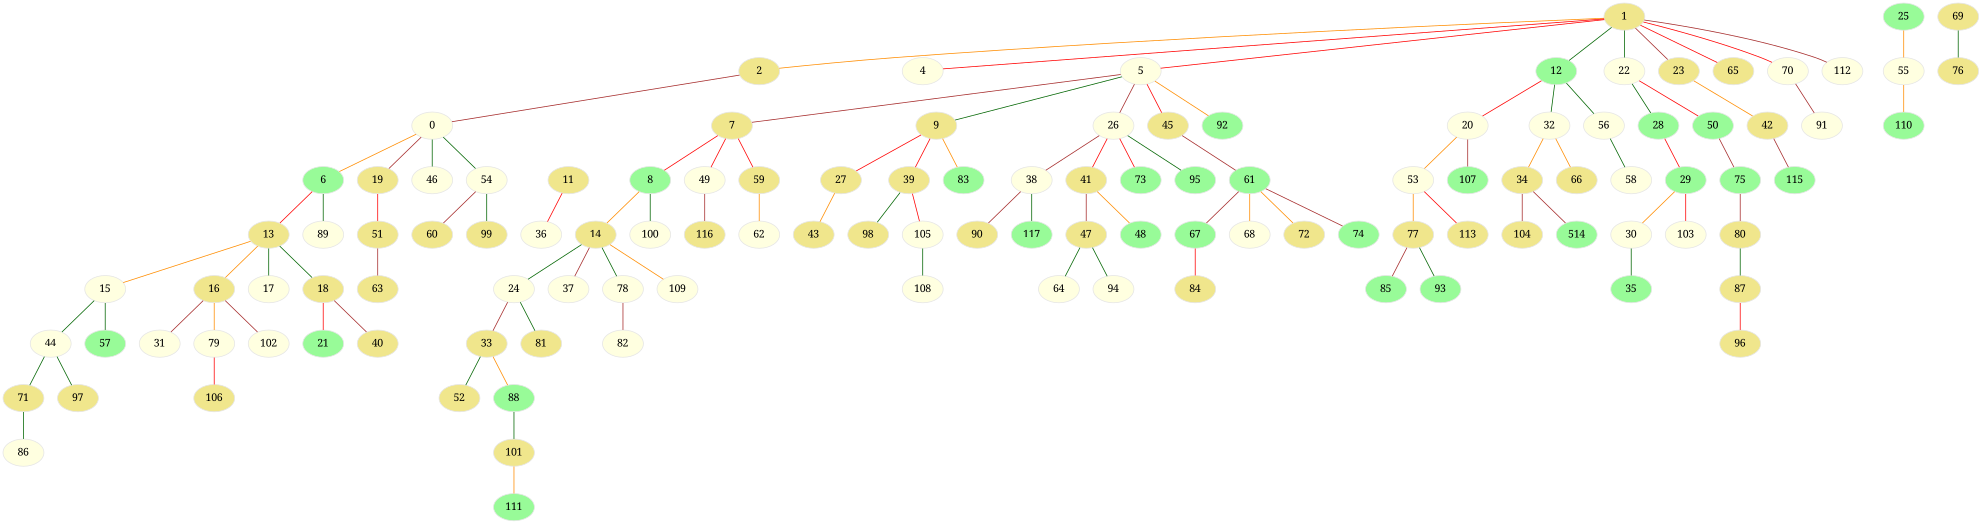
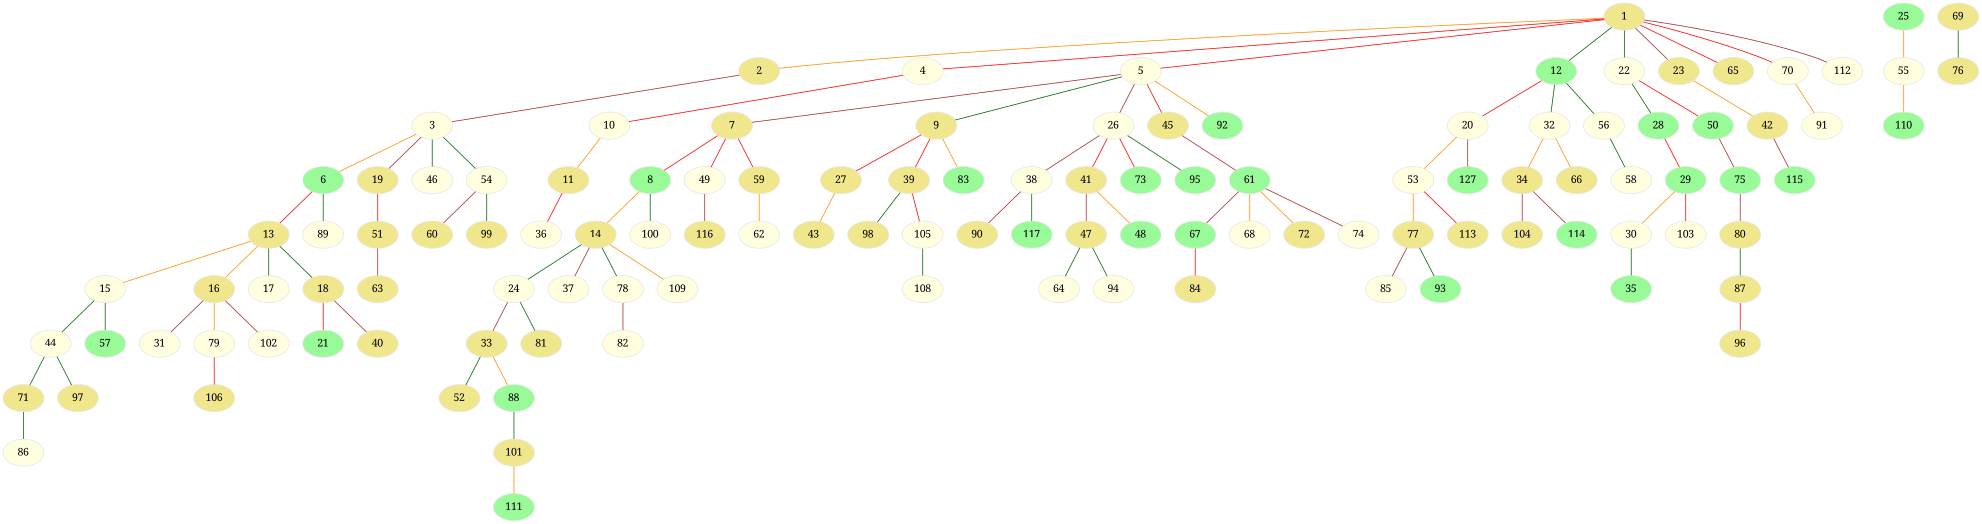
edge "70" -- "91": color brown -> darkorange
node "0": label "0" -> "3"
node "10": added
node "107": label "107" -> "127"
node "74": fillcolor palegreen -> lightyellow
node "514": label "514" -> "114"
node "85": fillcolor palegreen -> lightyellow
